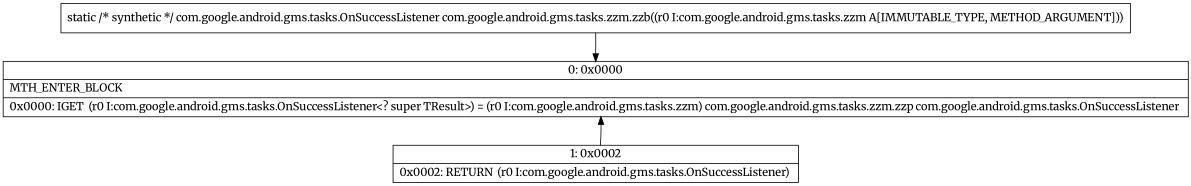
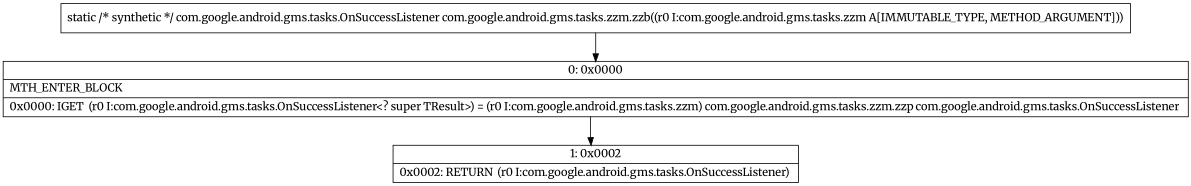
edge "1: 0x0002" -> "0: 0x0000": reversed
